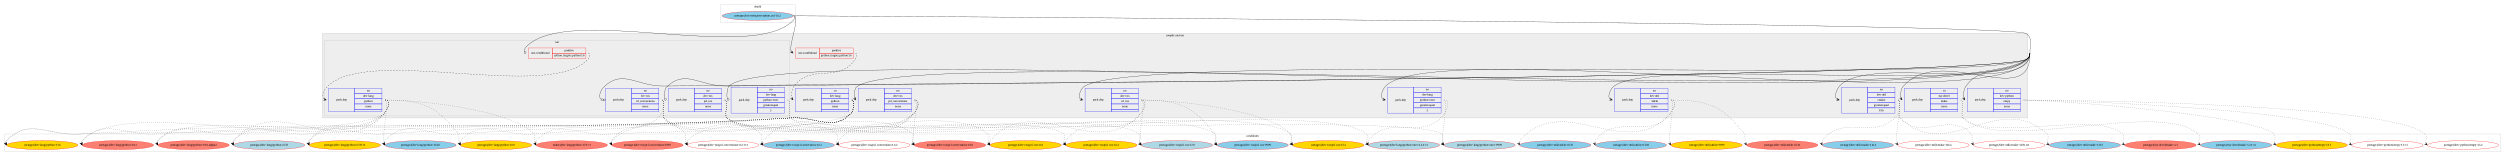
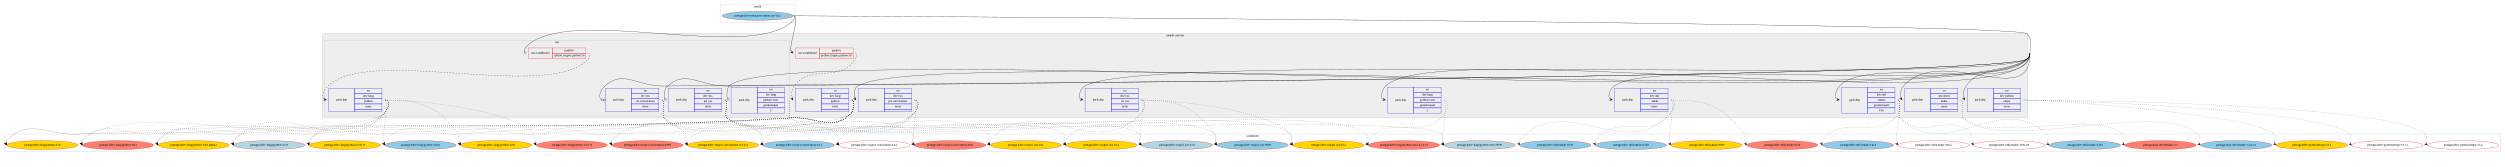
node "portage://dev-lang/python-3.9.0_alpha2": fillcolor salmon -> gold
node "make://dev-lang/python-3.7.5-r1": label "make://dev-lang/python-3.7.5-r1" -> "portage://dev-lang/python-3.7.5-r1"
node "portage://dev-ros/pcl_conversions-0.2.1-r1": fillcolor white -> gold
node "portage://dev-lang/python-exec-2.4.6-r1": fillcolor lightblue -> salmon
